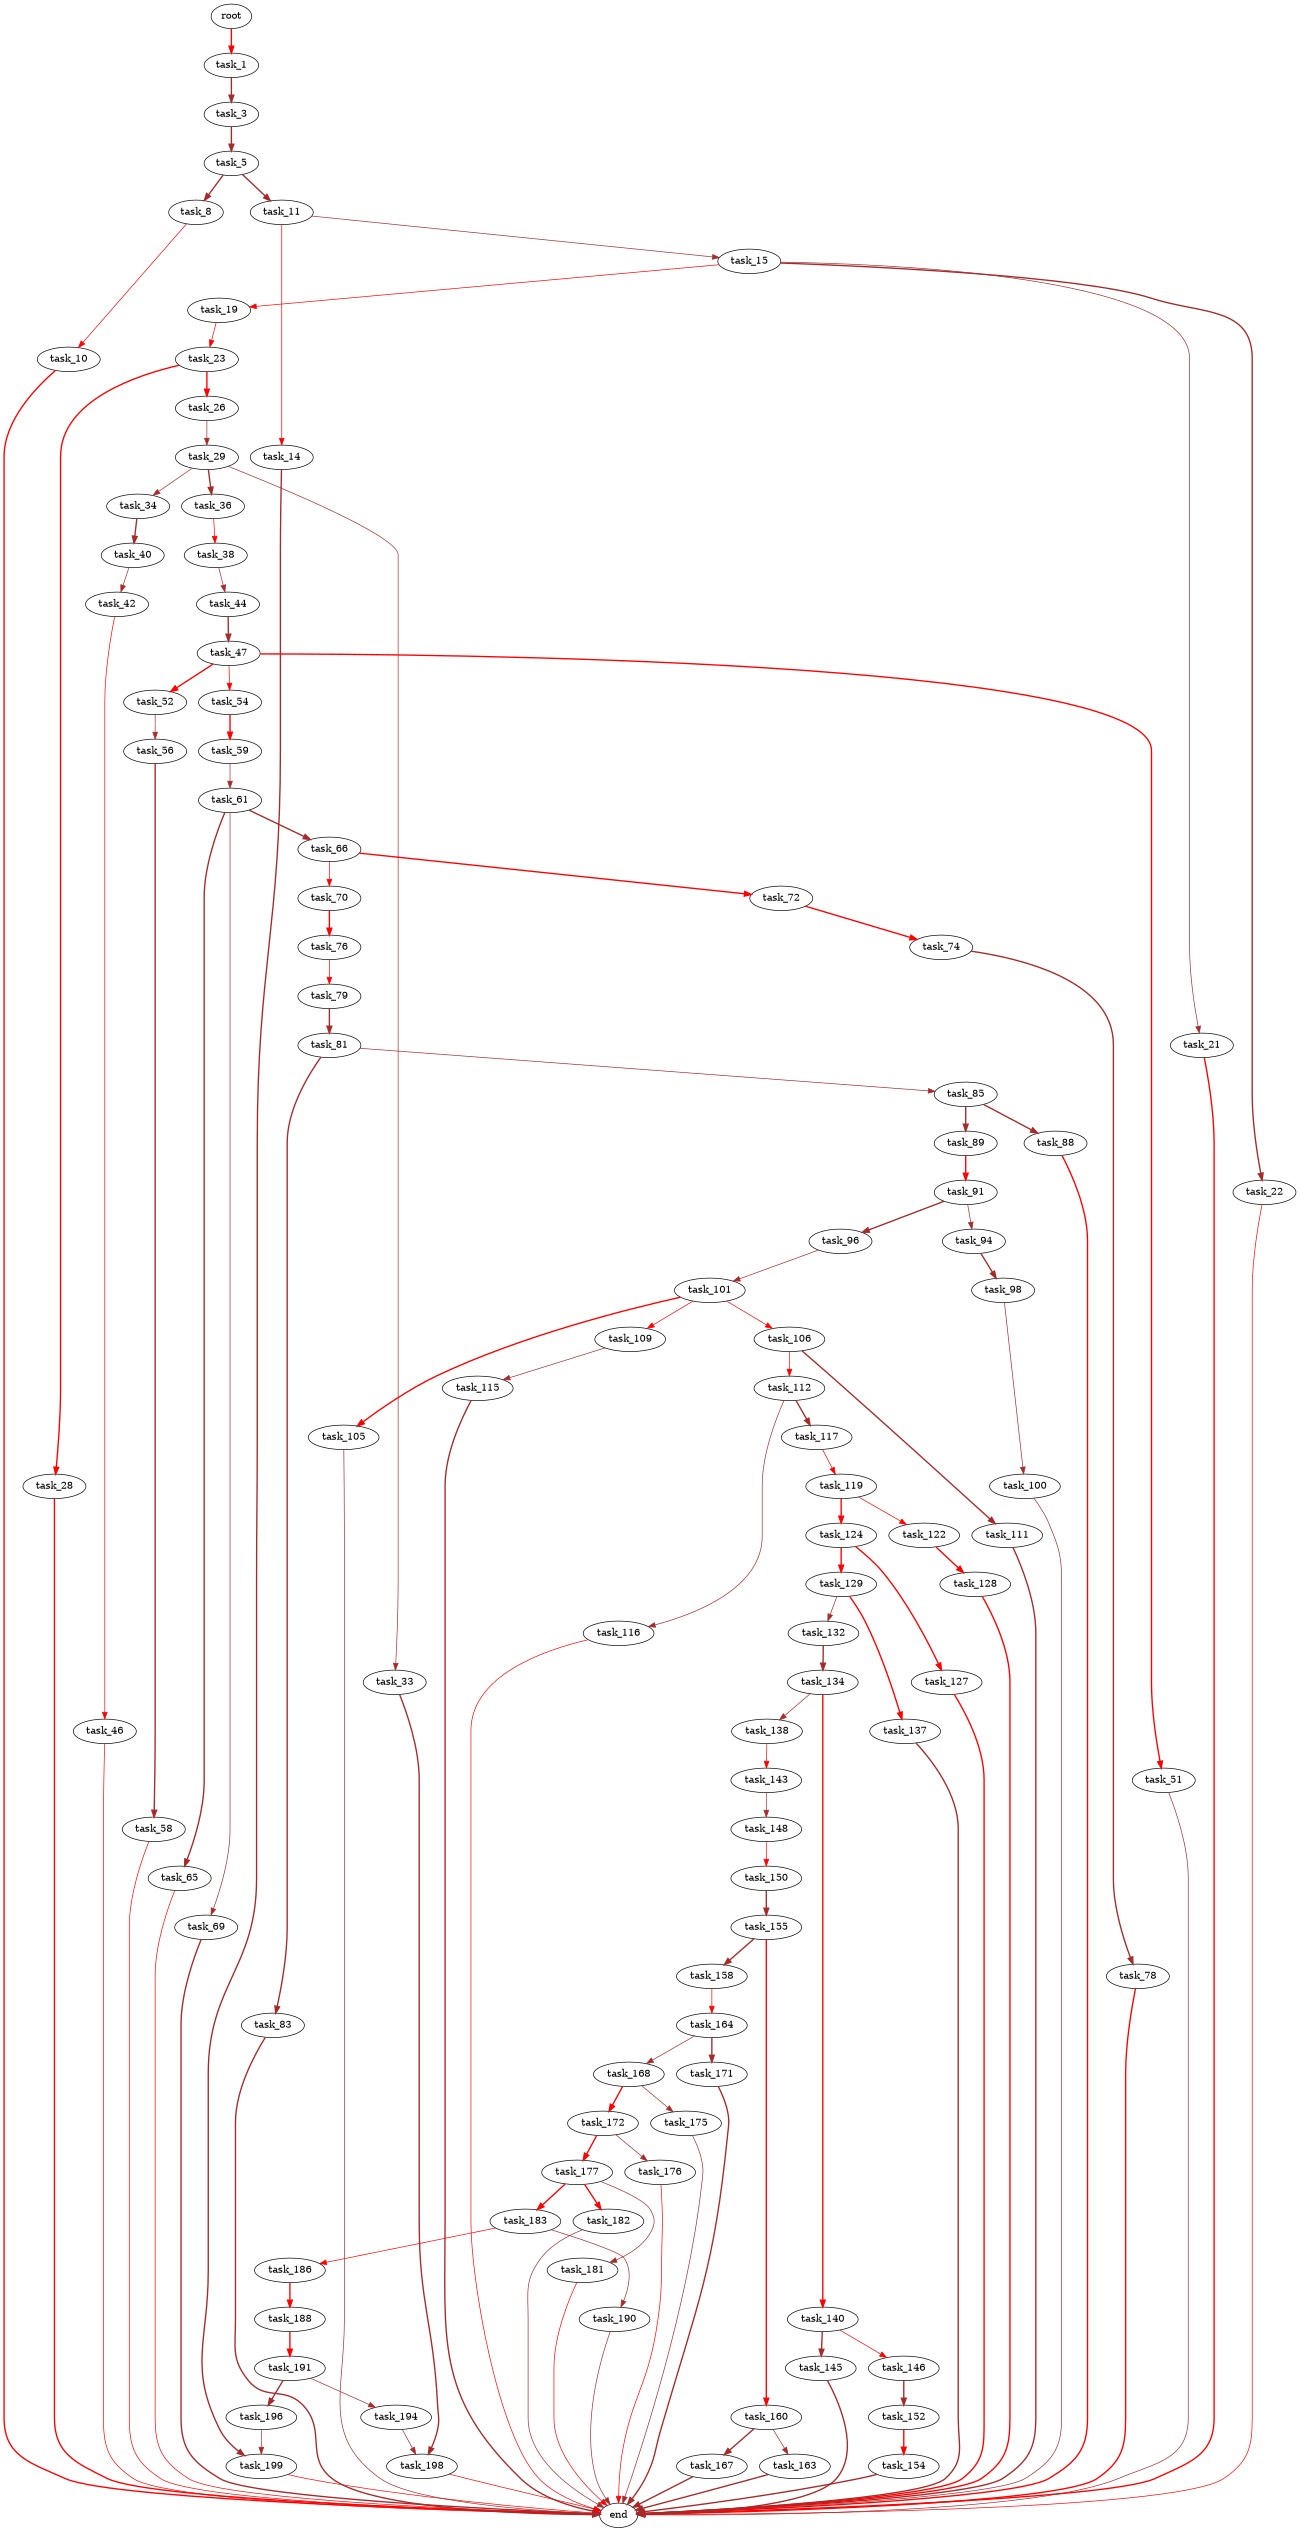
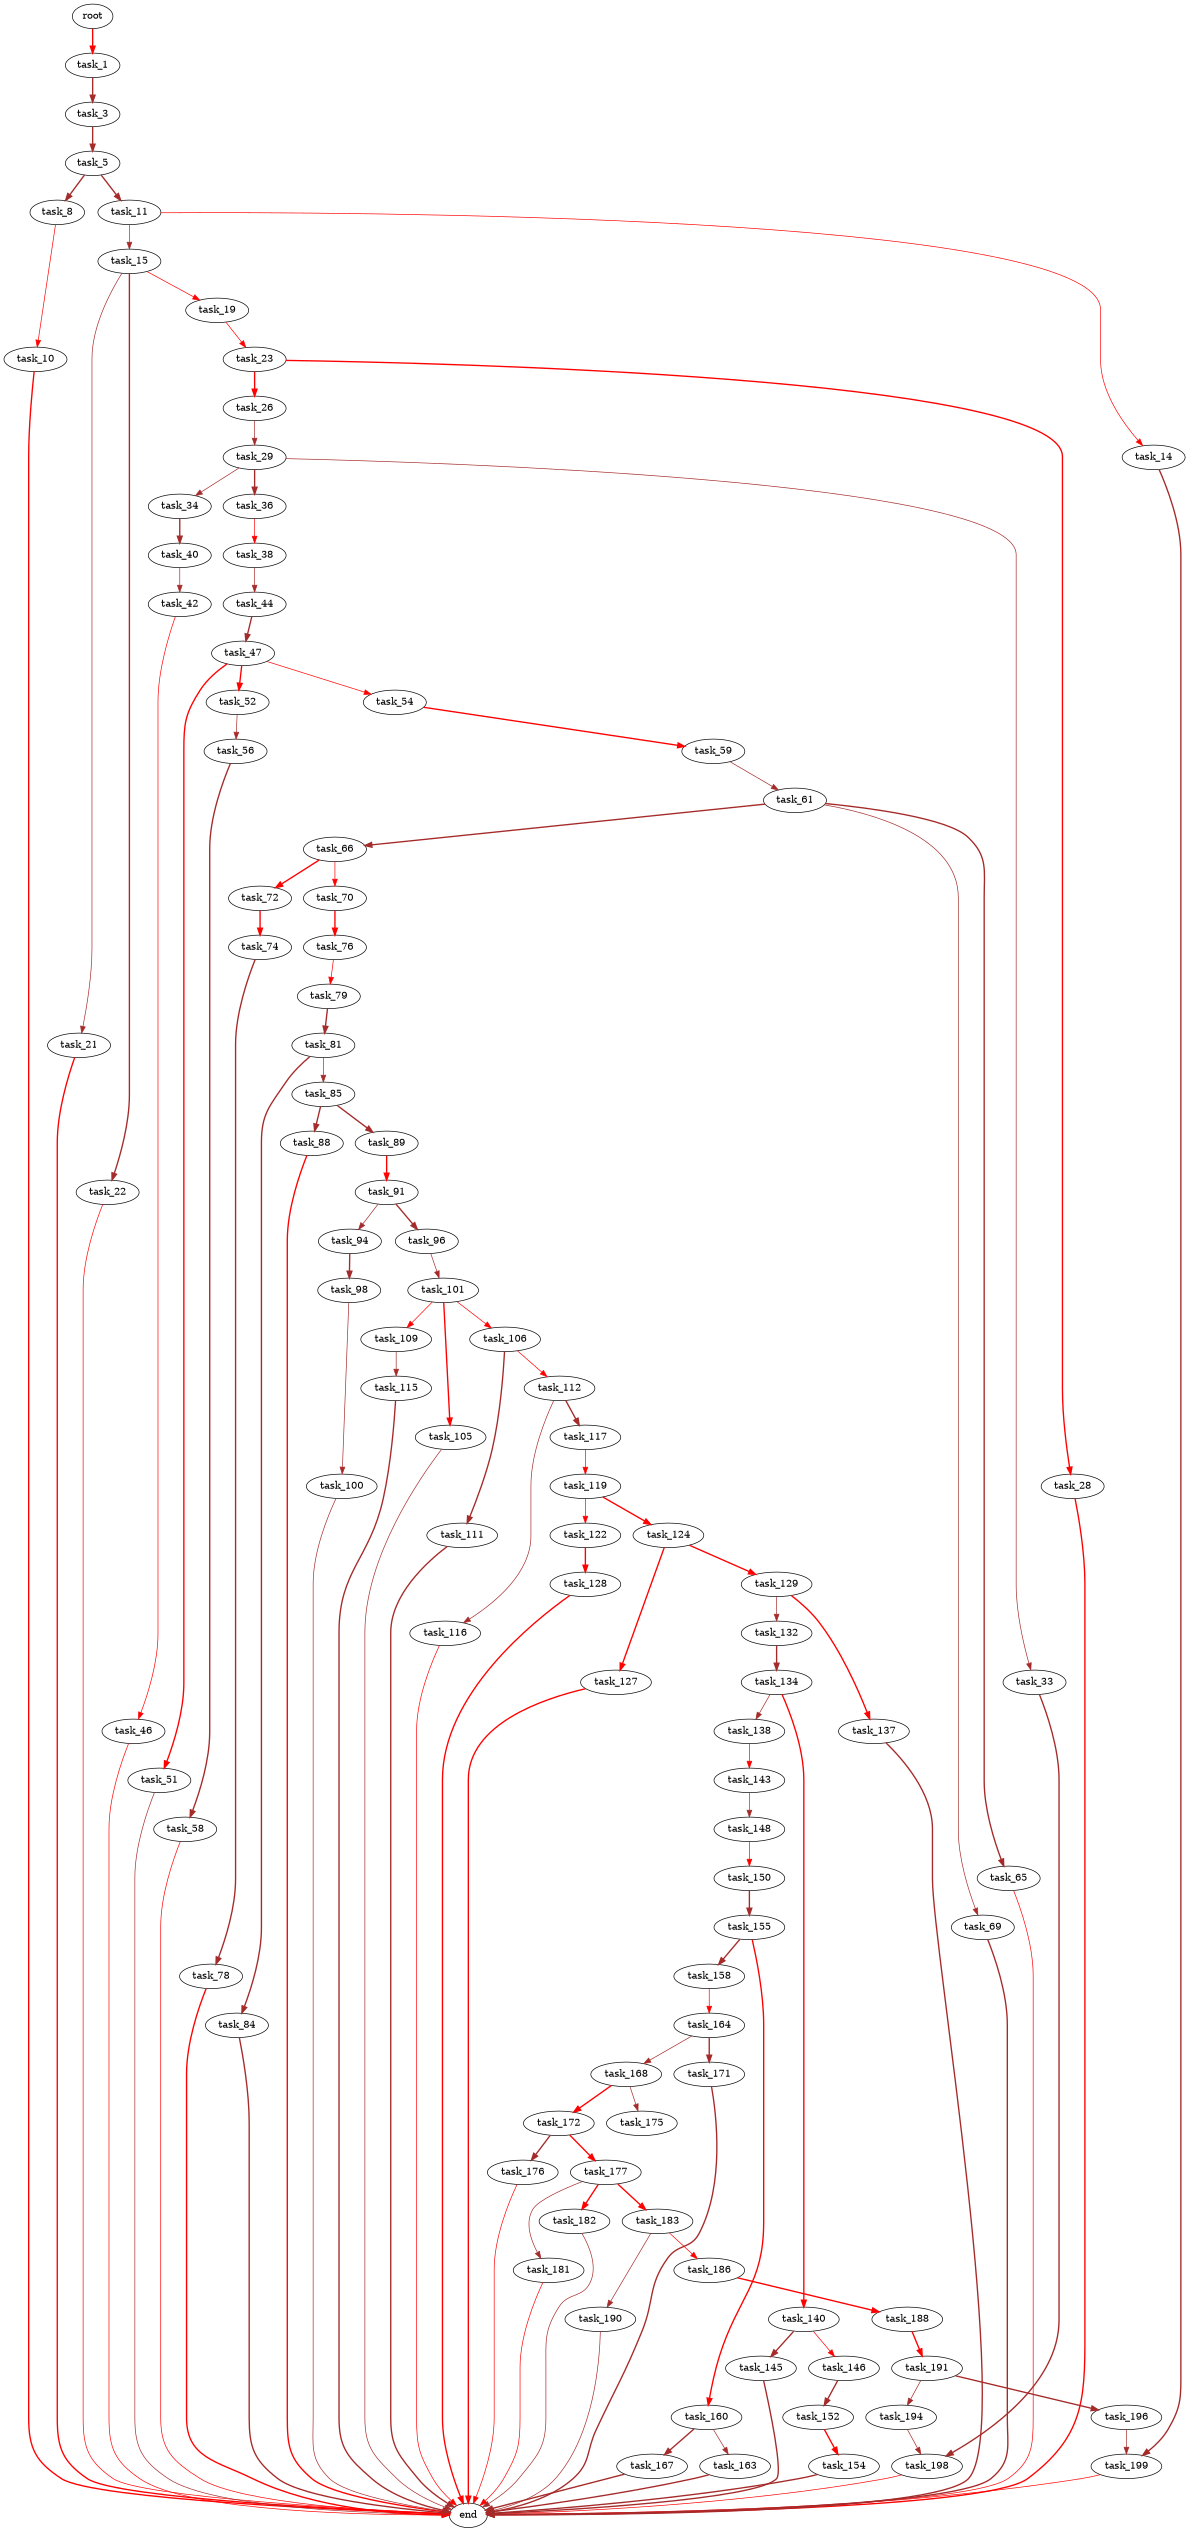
node "task_83": label "task_83" -> "task_84"
edge "task_172" -> "task_176": style solid -> bold
edge "task_175" -> "end": removed
